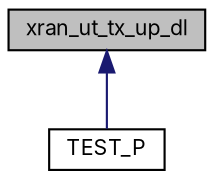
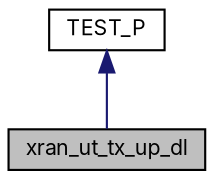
edge "TEST_P" -> "xran_ut_tx_up_dl": reversed
